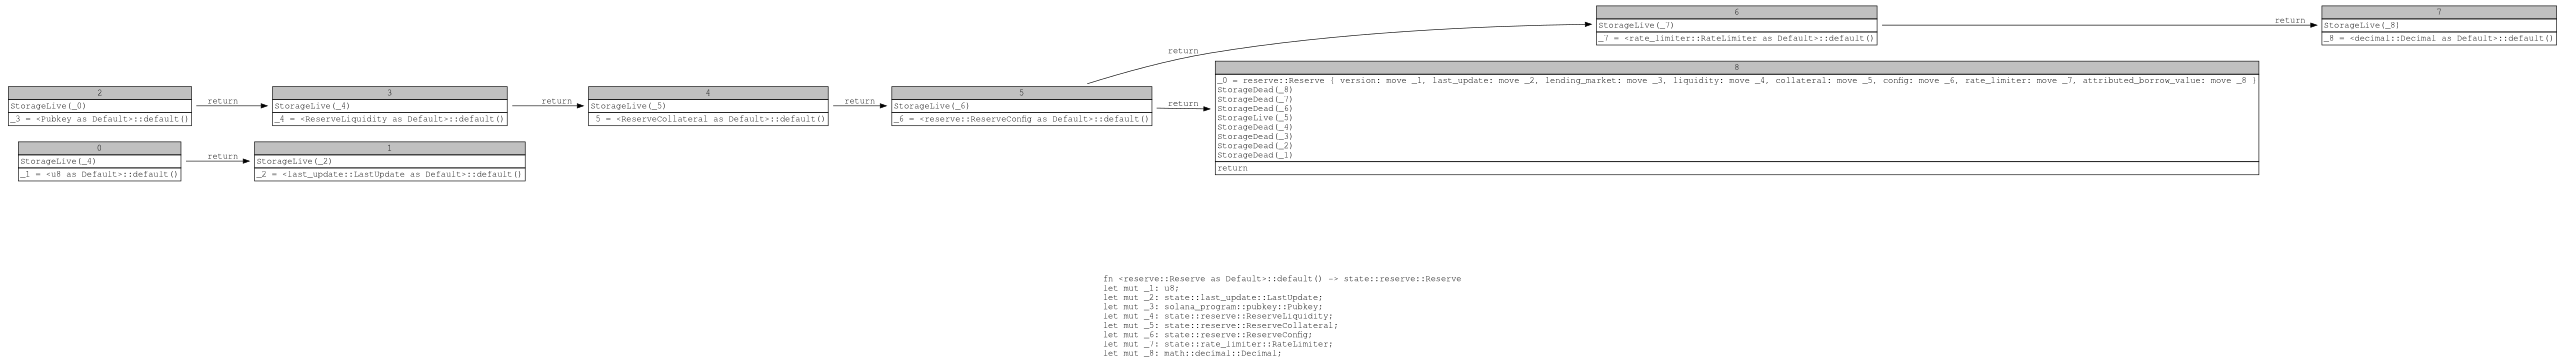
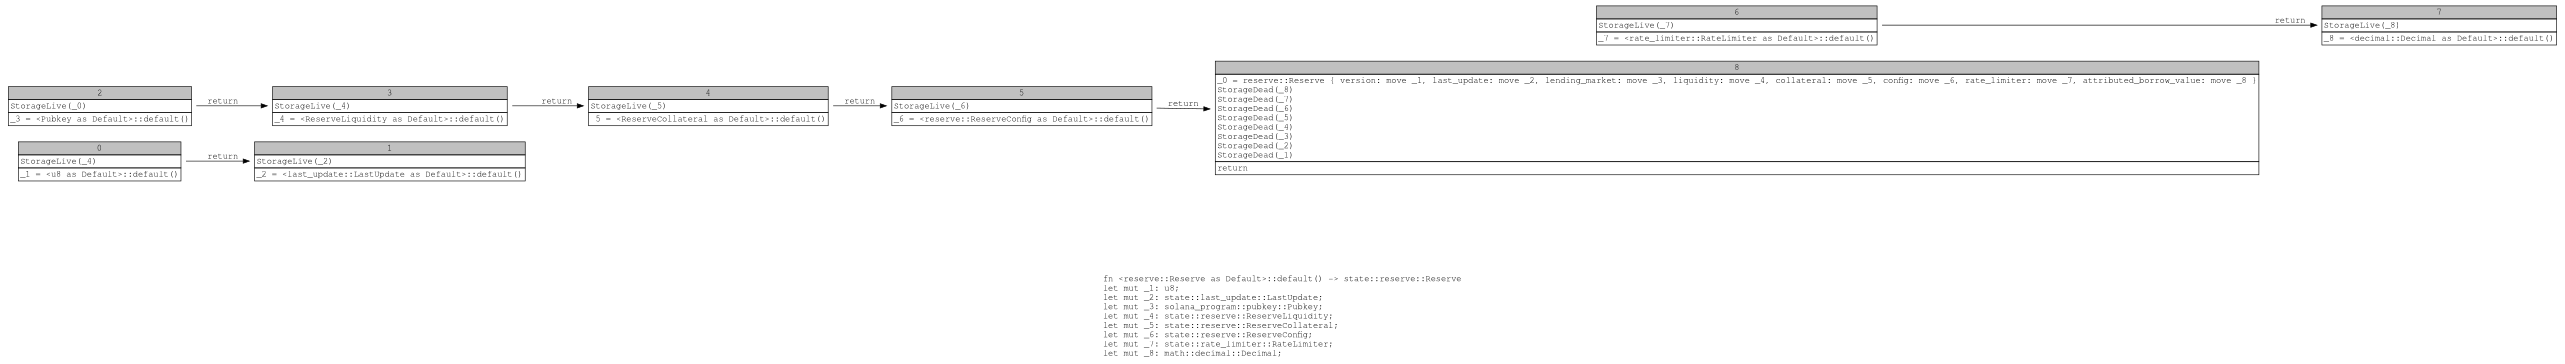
edge "5" -> "6": removed, label "return"
node "8": text "StorageLive(_5)" -> "StorageDead(_5)"
